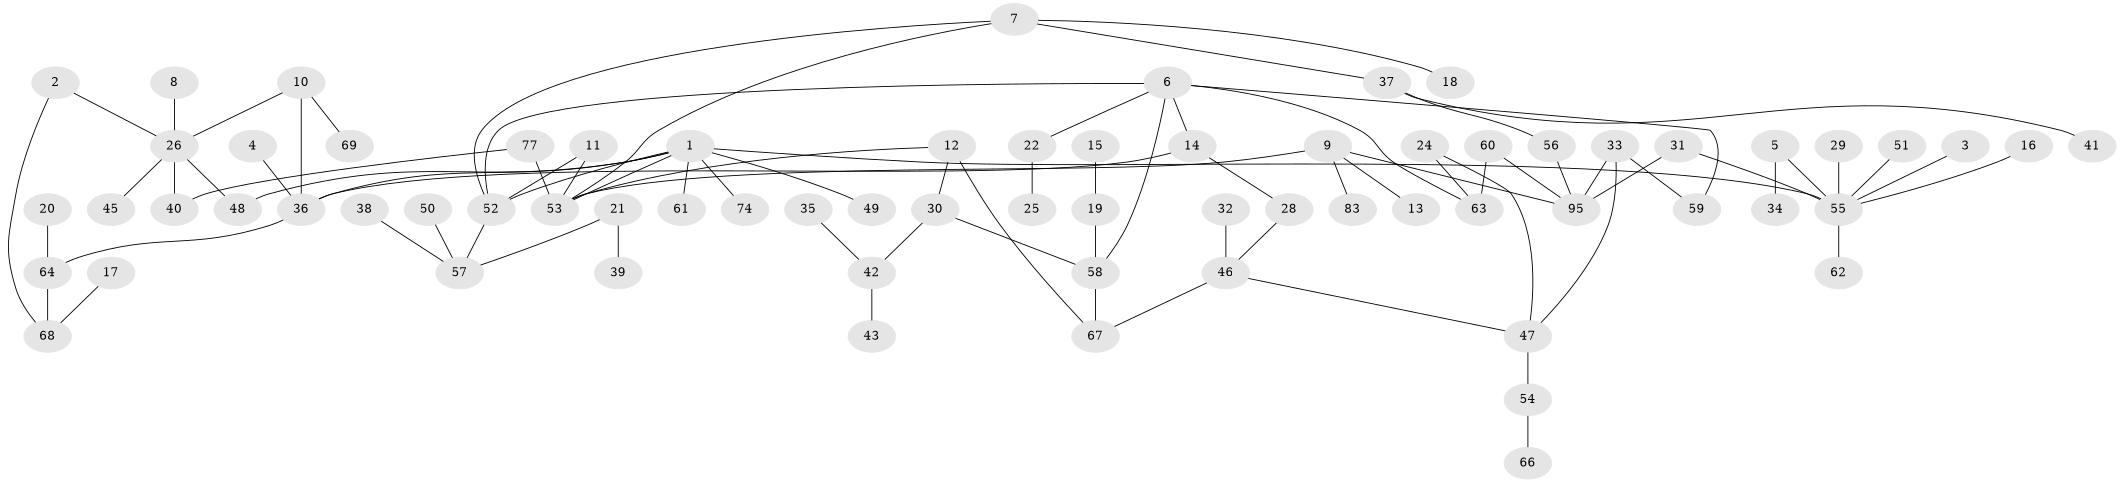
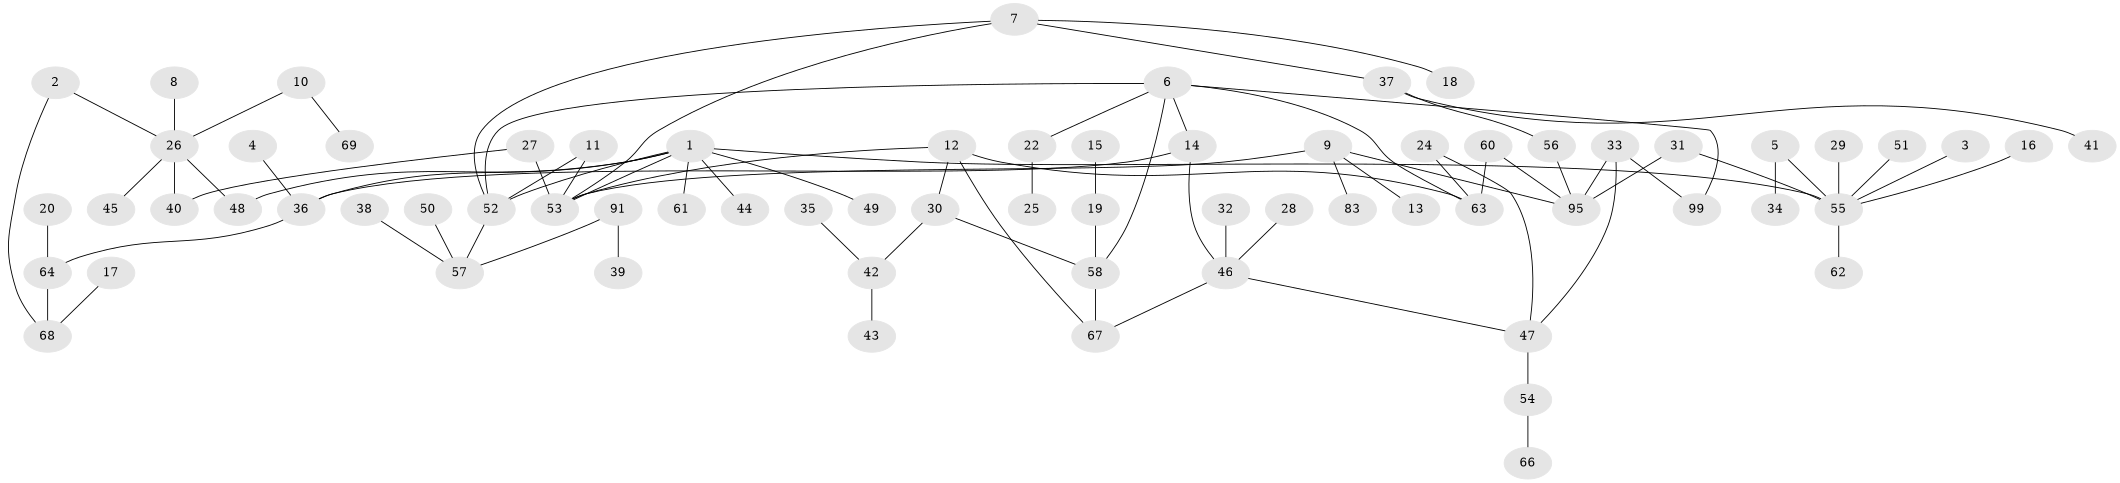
edge "10" -- "36": removed
node "77": label "77" -> "27"
edge "12" -- "63": added
edge "14" -- "28": now "14" -- "46"
node "21": label "21" -> "91"
node "74": label "74" -> "44"
node "59": label "59" -> "99"
